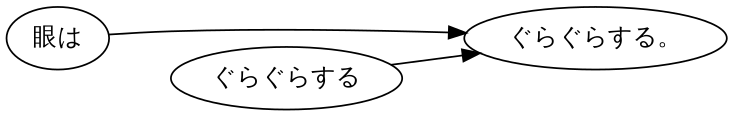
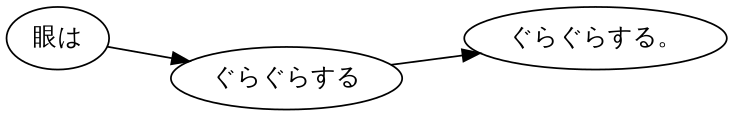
edge "眼は" -> "ぐらぐらする。": now "眼は" -> "ぐらぐらする"
